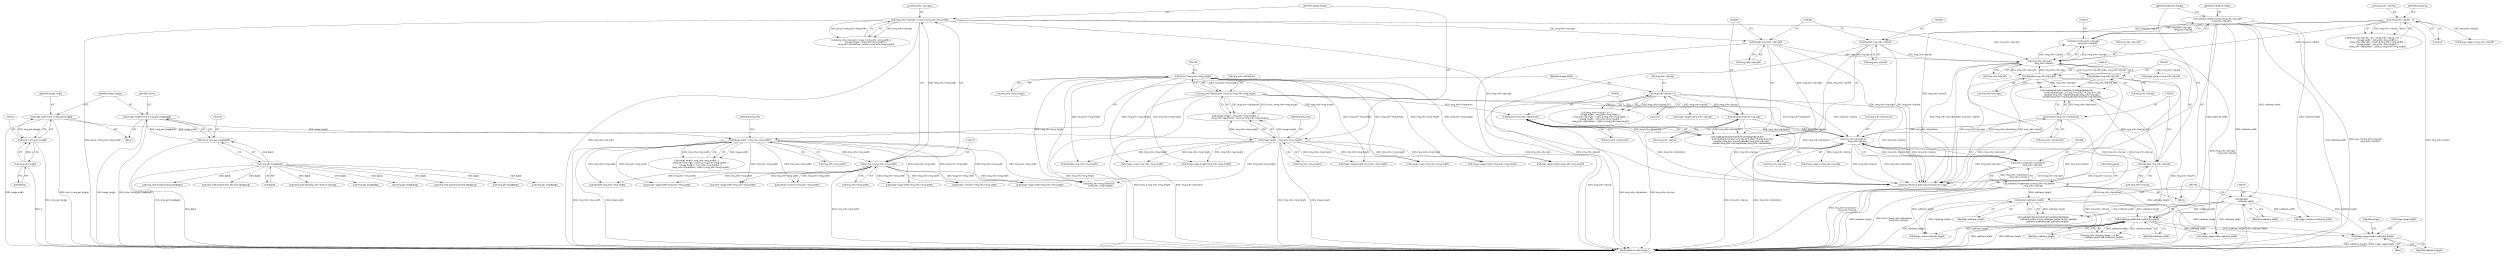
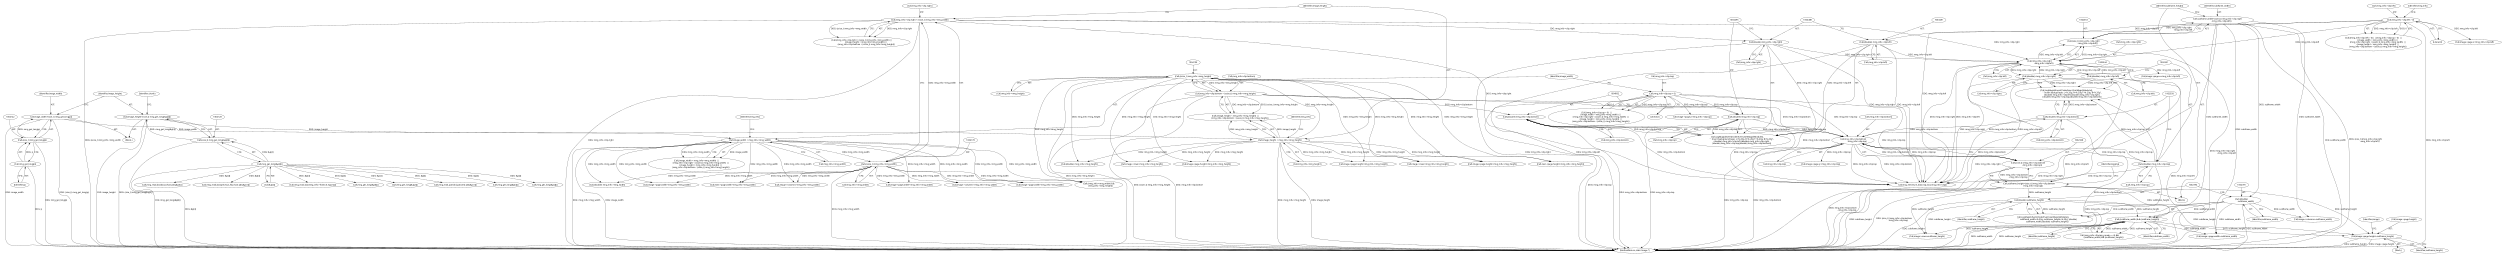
edge "(Call,image_height < mng_info->mng_height)" -> "(Call,(mng_info->mng_width) && (mng_info->mng_height))": removed, label "DDG: mng_info->mng_height"
